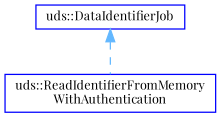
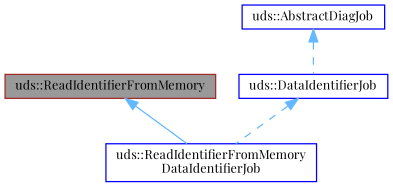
node "uds::AbstractDiagJob": added
node "uds::ReadIdentifierFromMemory": added
node "uds::ReadIdentifierFromMemory WithAuthentication": label "uds::ReadIdentifierFromMemory WithAuthentication" -> "uds::ReadIdentifierFromMemory DataIdentifierJob"
